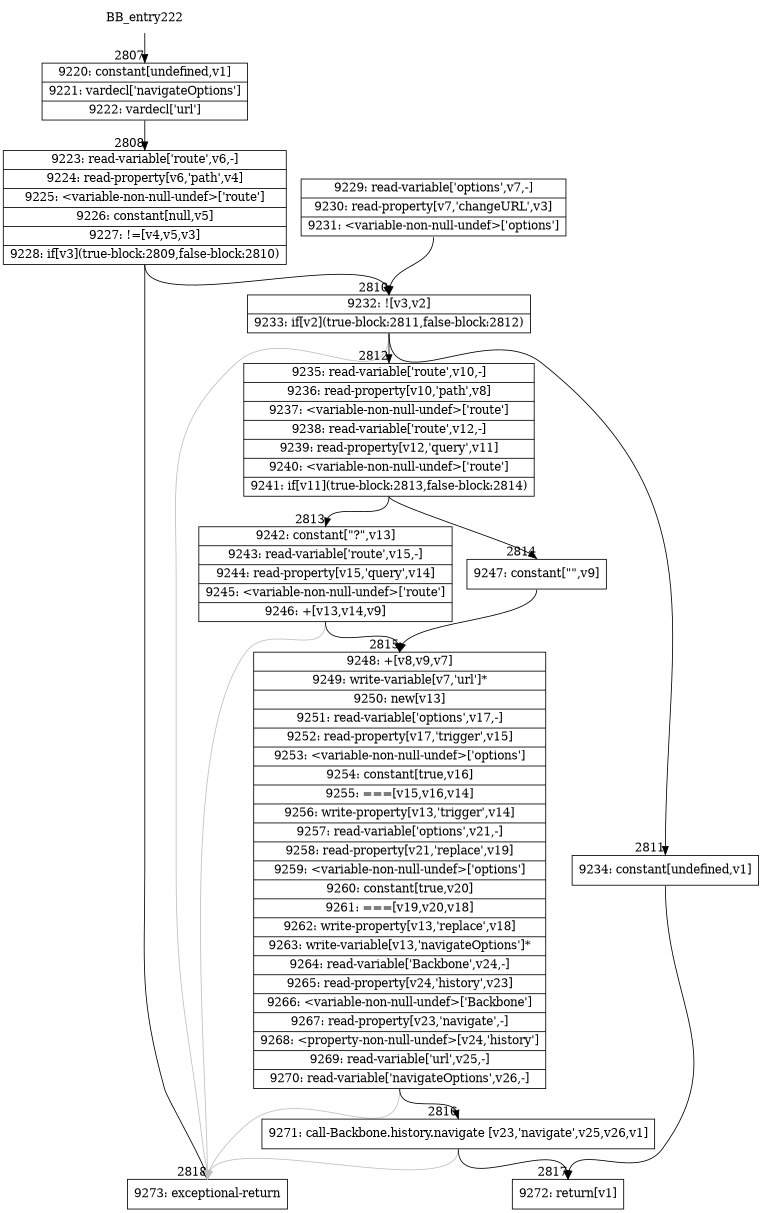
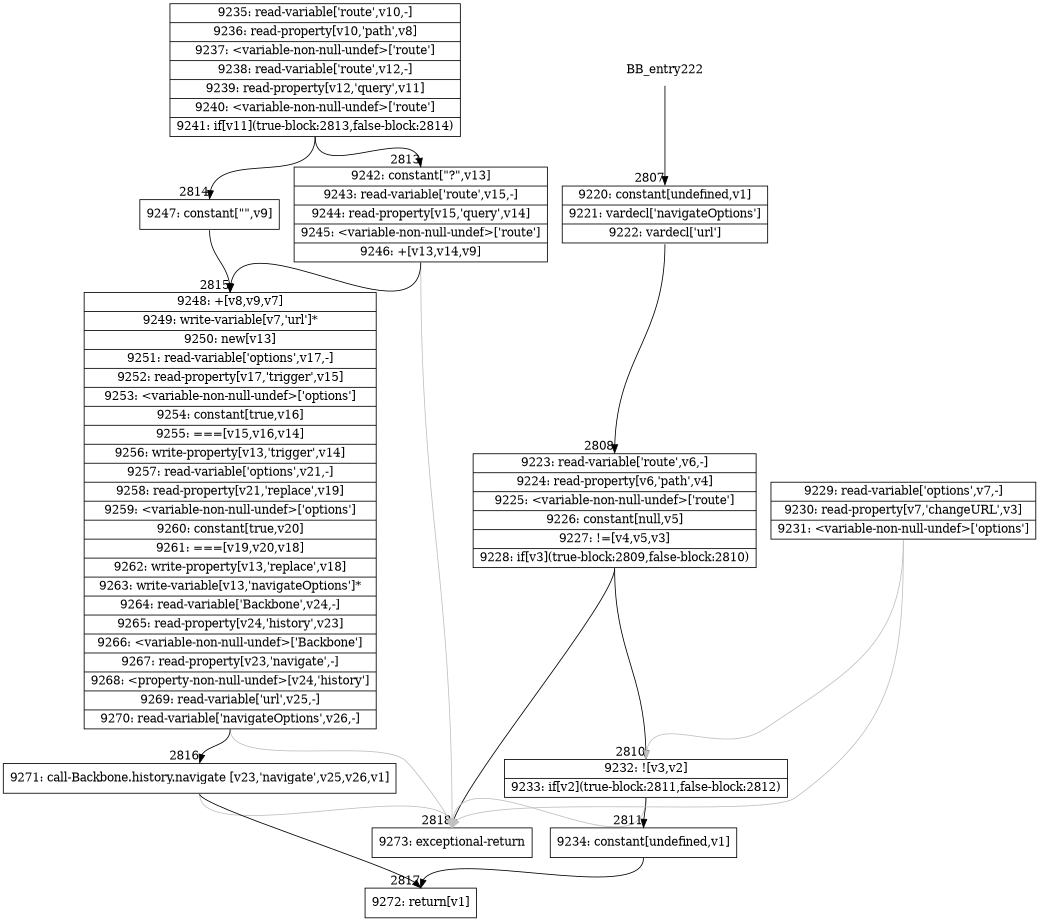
edge "9229: read-variable['options',v7,-]" -> "9232: ![v3,v2]": color black -> gray
edge "9232: ![v3,v2]" -> "9235: read-variable['route',v10,-]": removed
edge "9229: read-variable['options',v7,-]" -> "9273: exceptional-return": added
